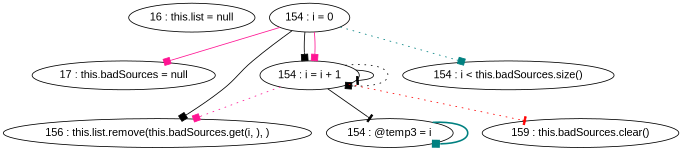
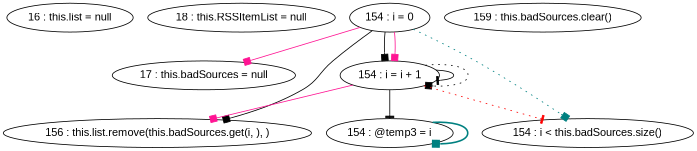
node "18 : this.RSSItemList = null": added
edge "154 : i = i + 1" -> "156 : this.list.remove(this.badSources.get(i, ), )": style dotted -> solid
edge "154 : i = i + 1" -> "159 : this.badSources.clear()": now "154 : i = i + 1" -> "154 : i < this.badSources.size()"
